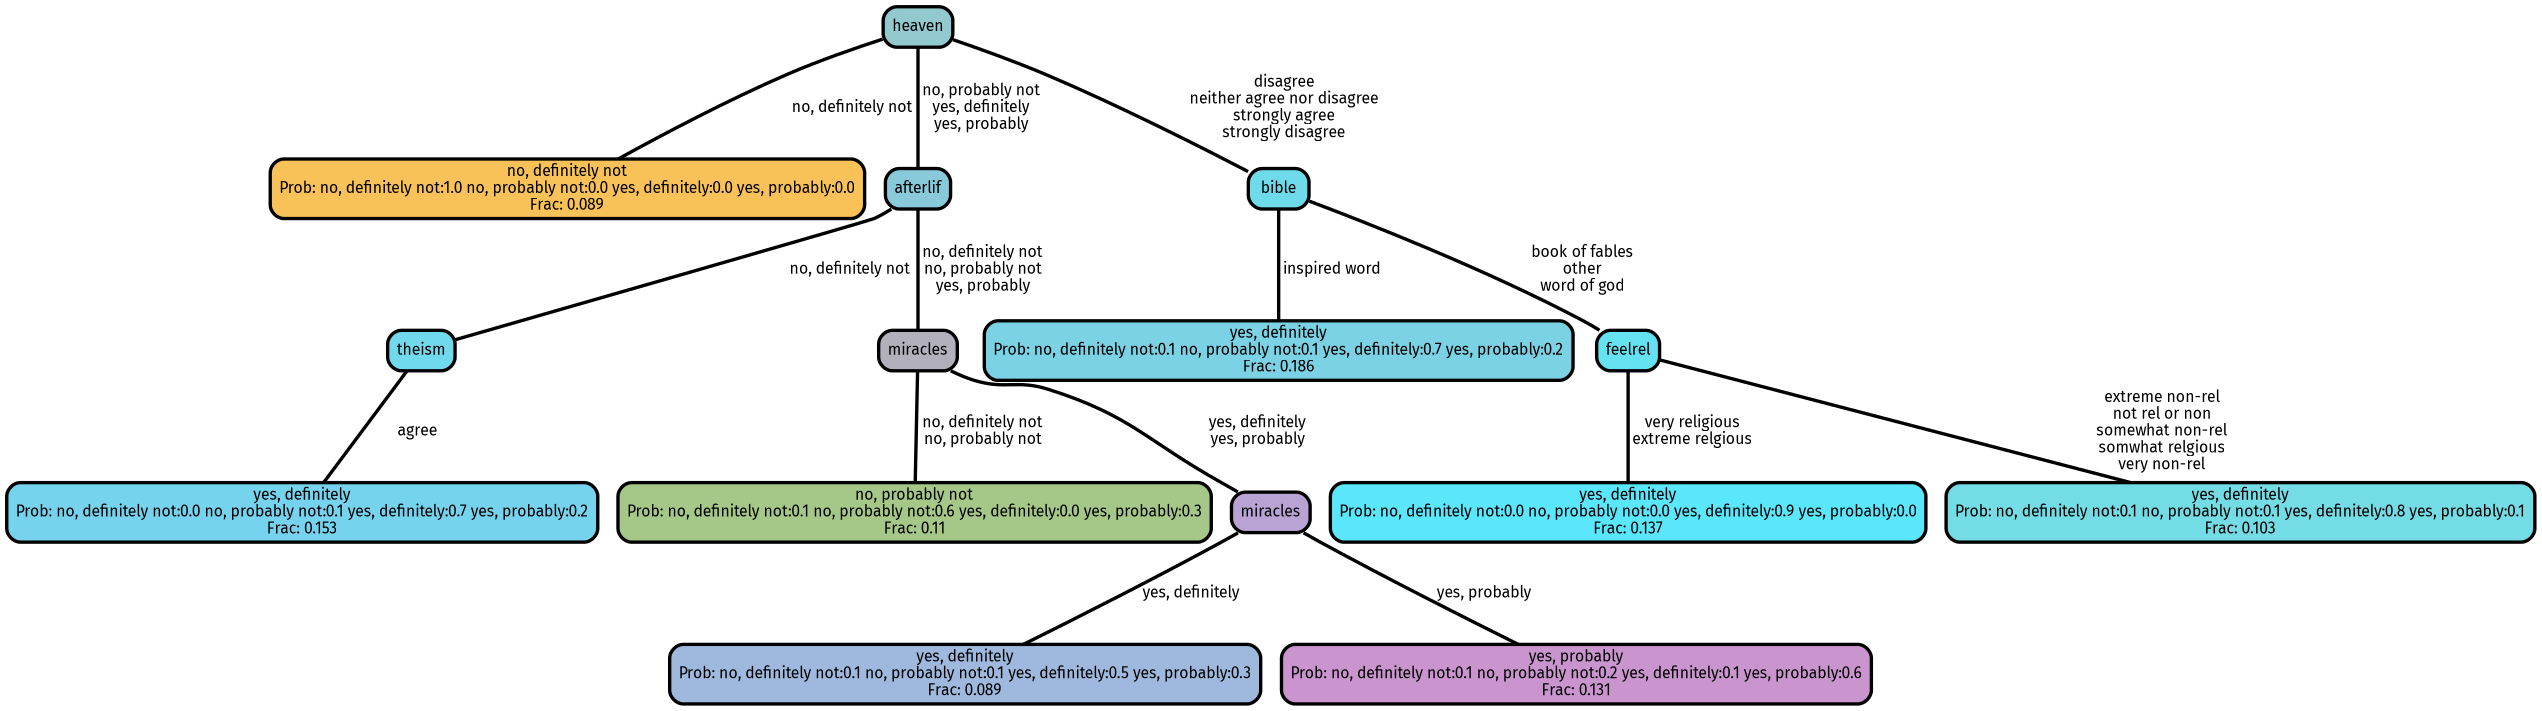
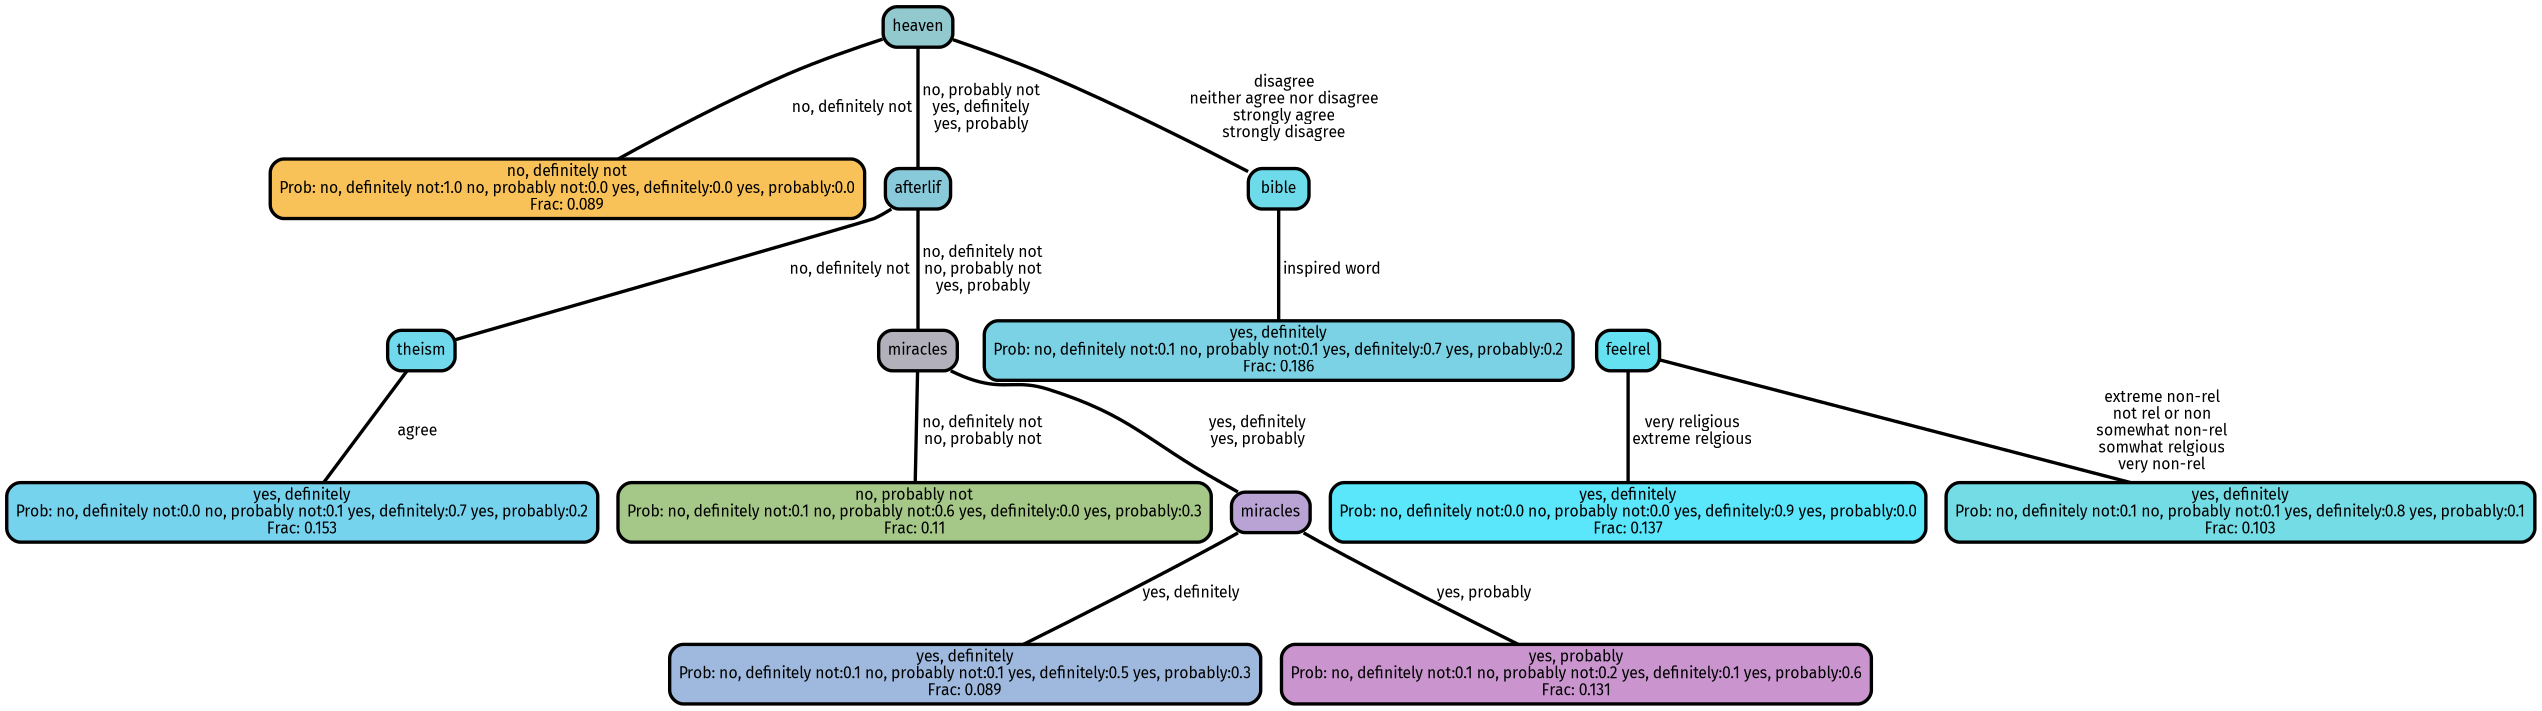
edge "bible" -- "feelrel": removed, label "book of fables other word of god"
